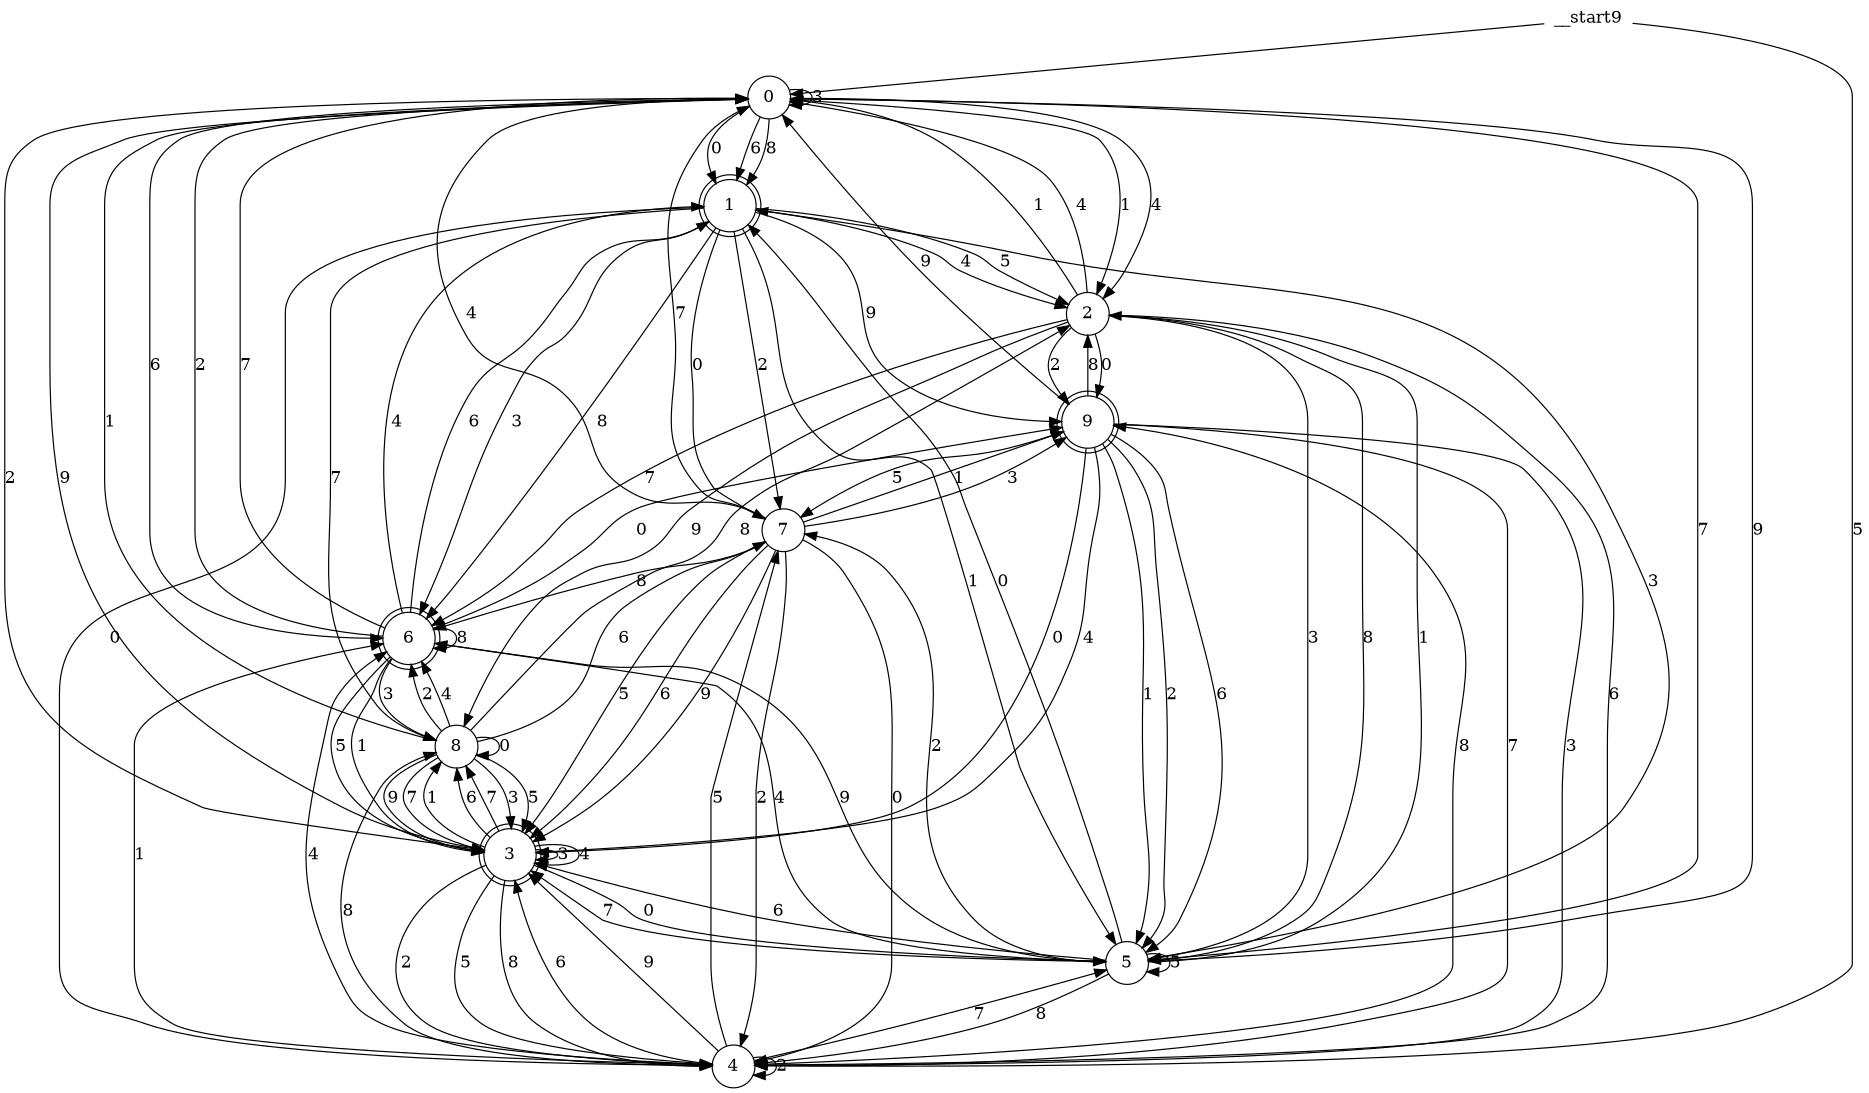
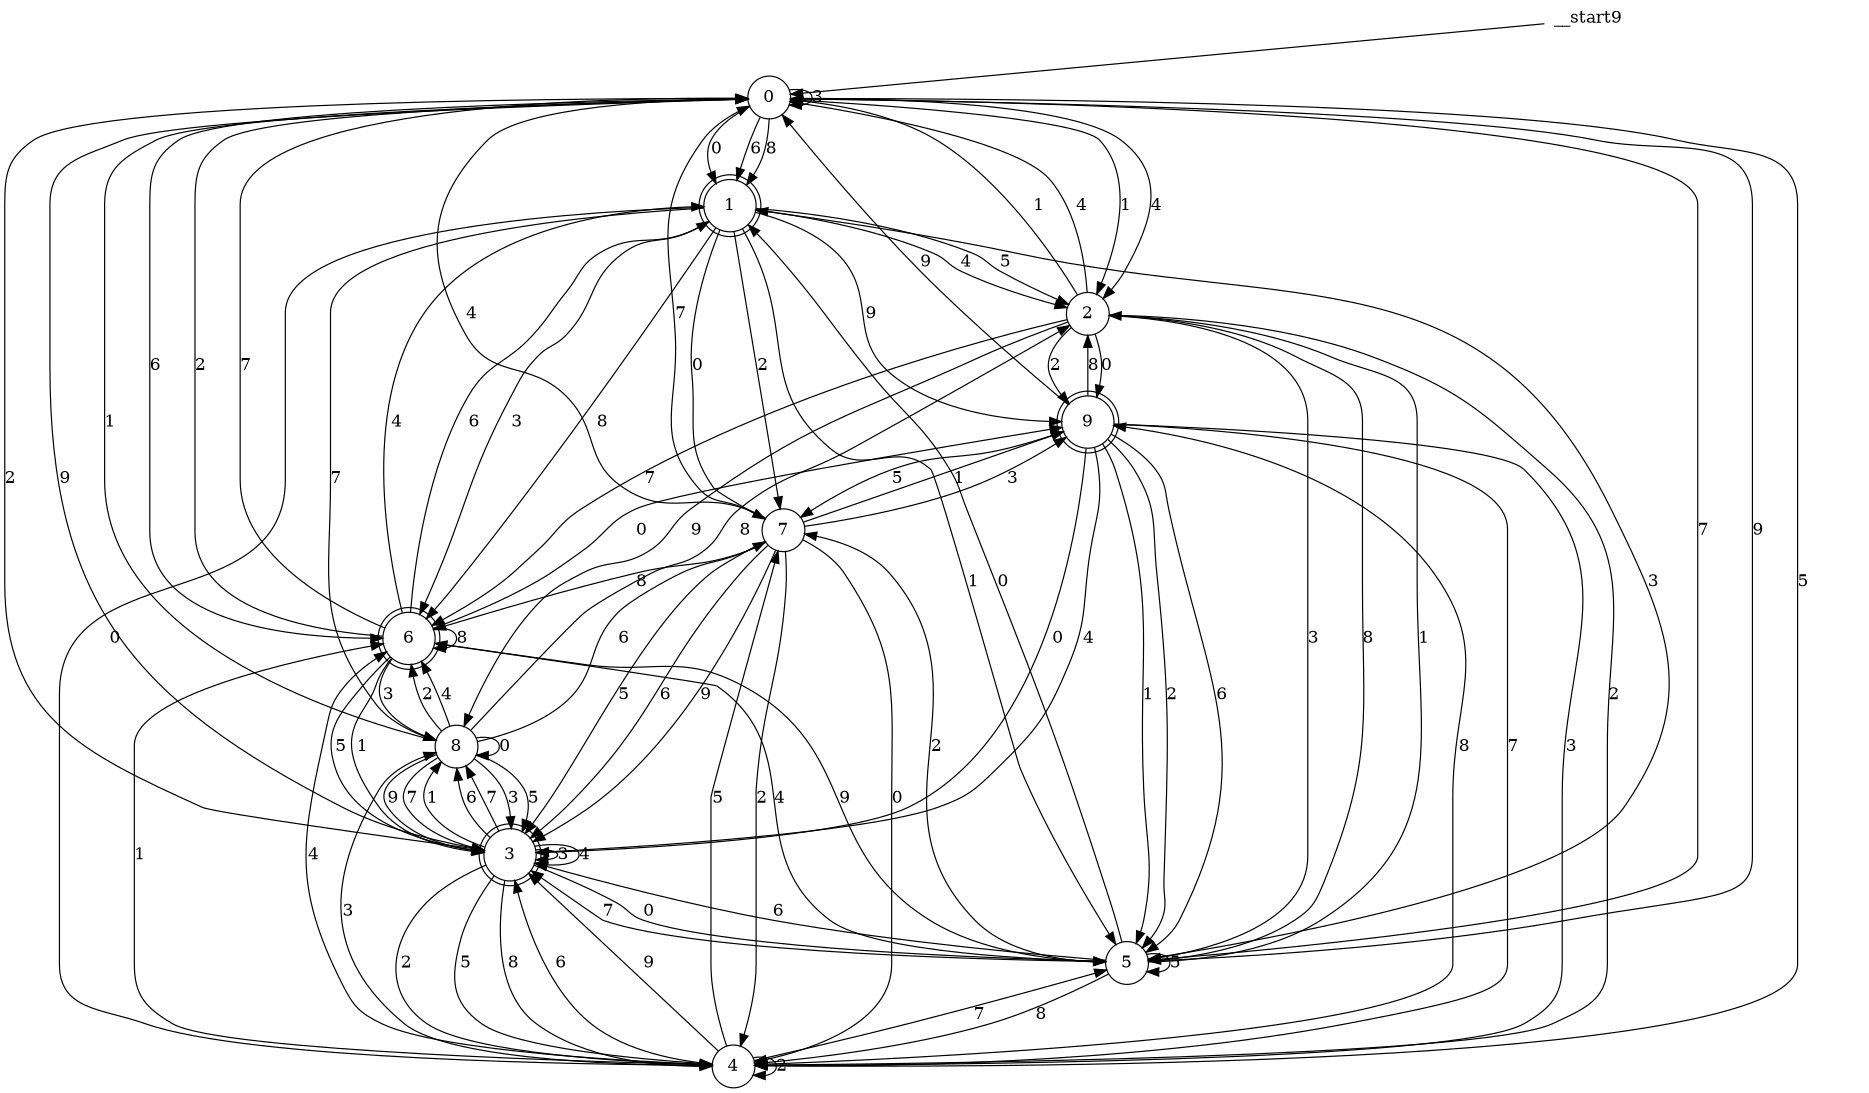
edge "2" -> "4": label "6" -> "2"
edge "4" -> "8": label "8" -> "3"
edge "__start9" -> "4": now "0" -> "4"
